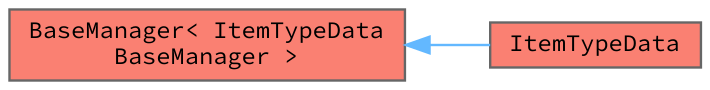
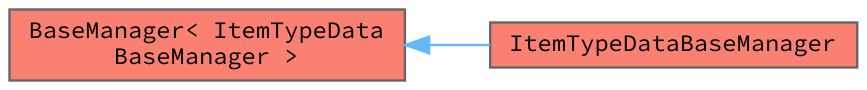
node "ItemTypeData": label "ItemTypeData" -> "ItemTypeDataBaseManager"
